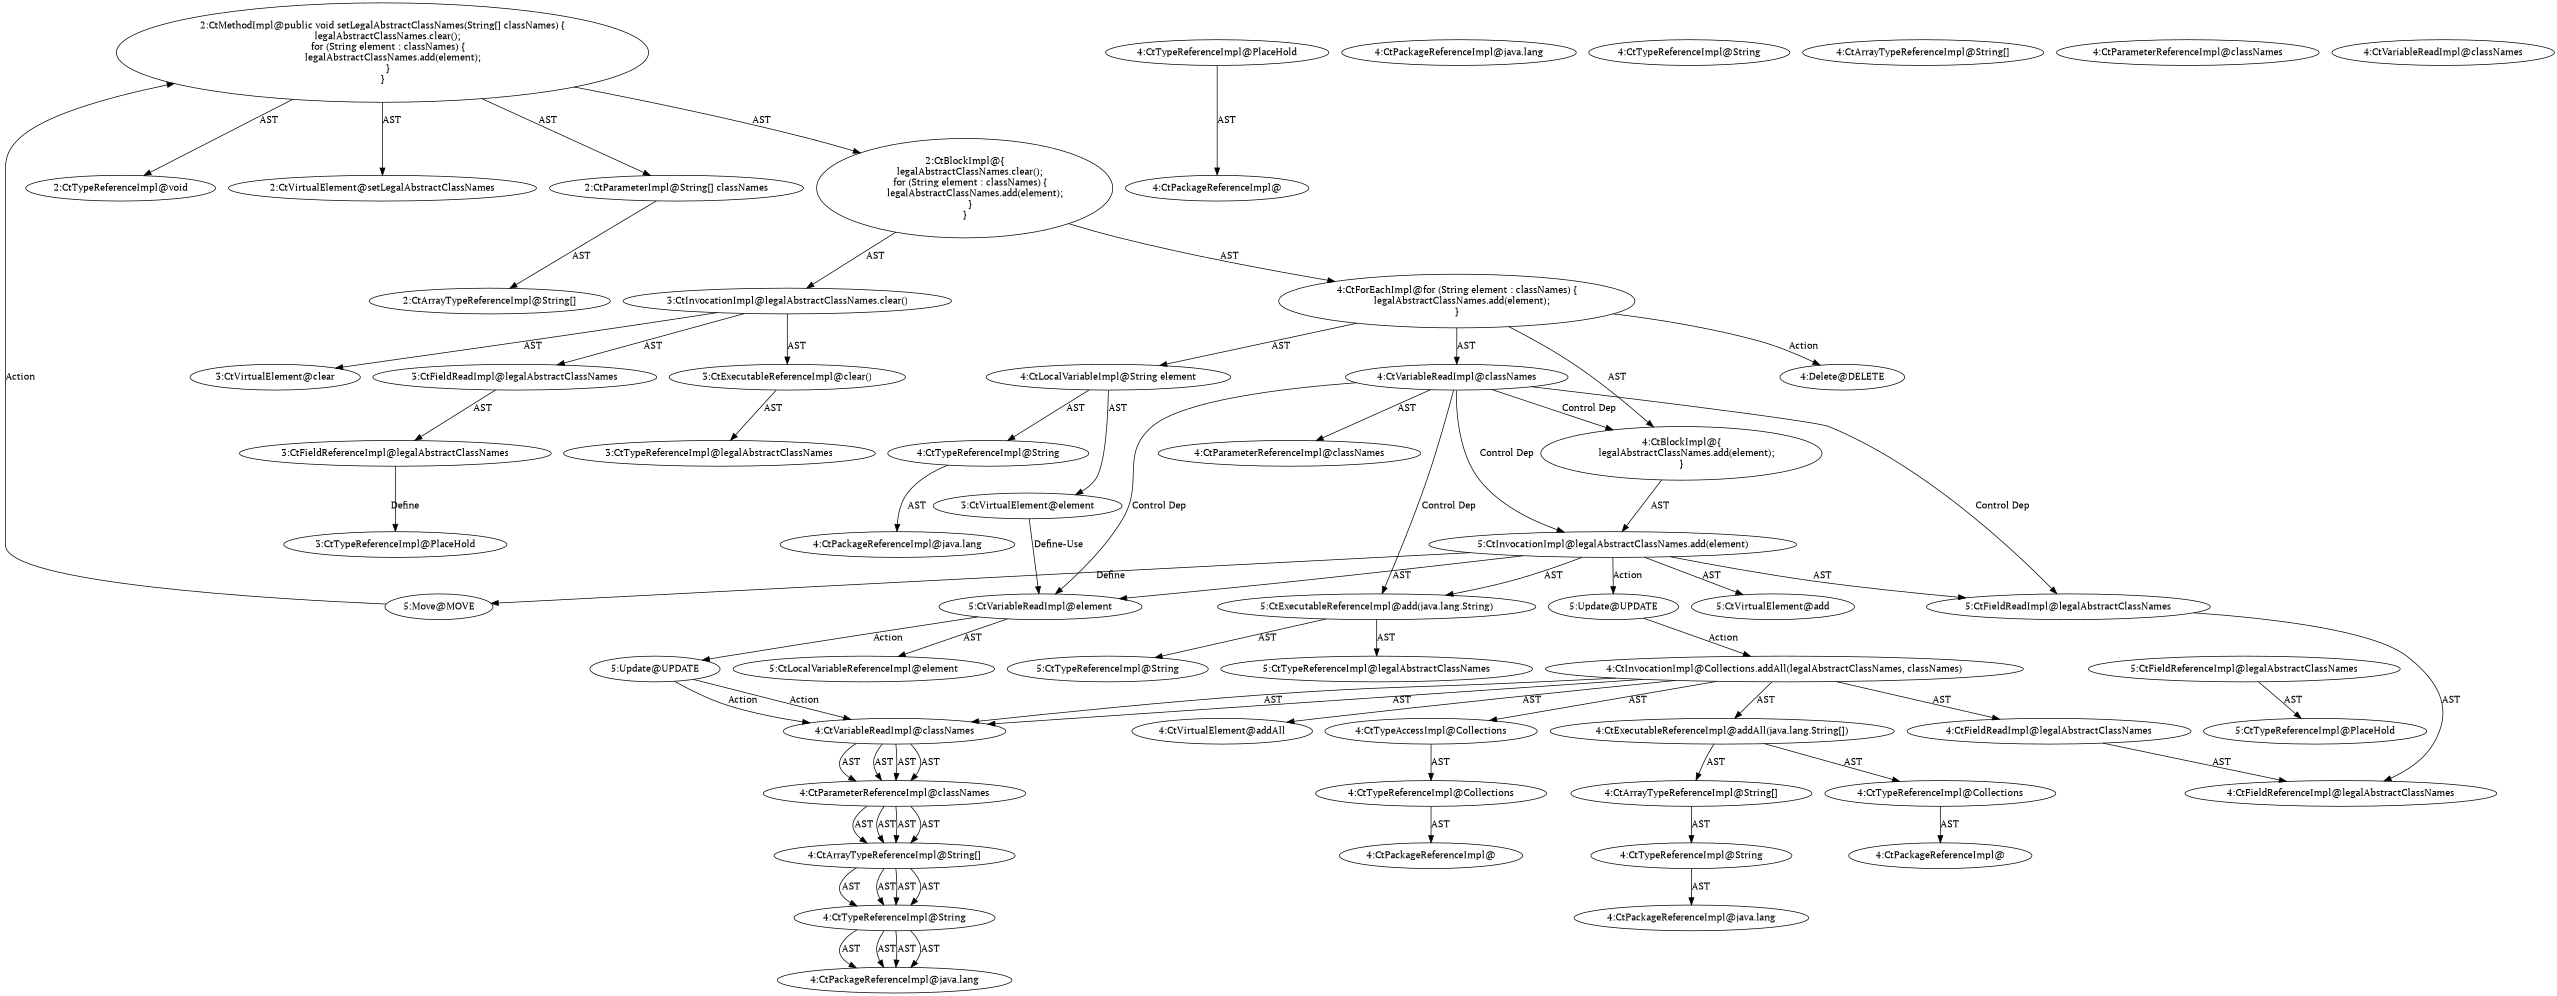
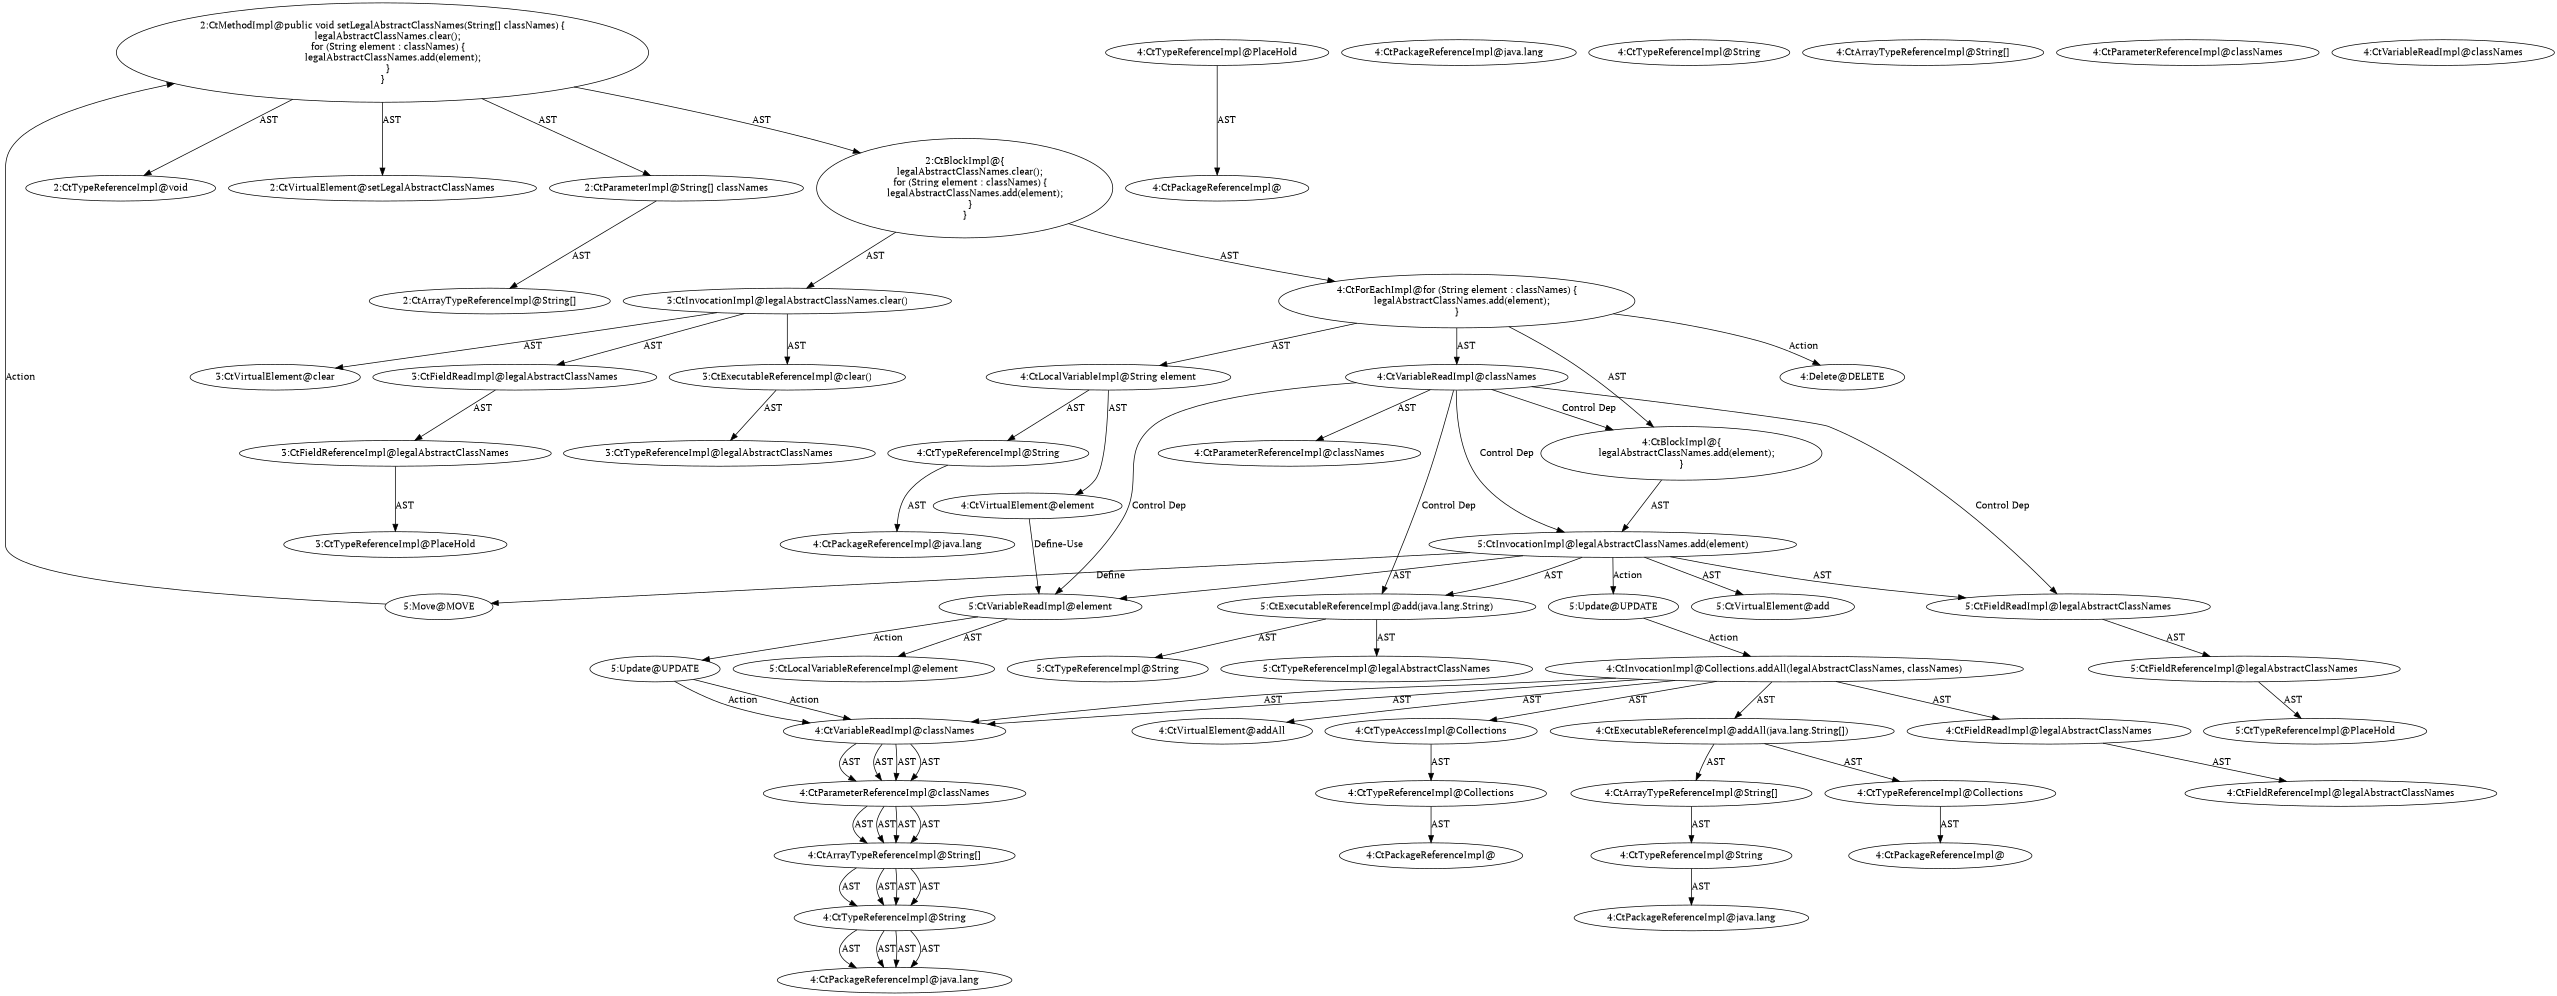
edge "3:CtFieldReferenceImpl@legalAbstractClassNames" -> "3:CtTypeReferenceImpl@PlaceHold": label "Define" -> "AST"
node "3:CtVirtualElement@element": label "3:CtVirtualElement@element" -> "4:CtVirtualElement@element"
edge "5:CtFieldReadImpl@legalAbstractClassNames" -> "4:CtFieldReferenceImpl@legalAbstractClassNames": now "5:CtFieldReadImpl@legalAbstractClassNames" -> "5:CtFieldReferenceImpl@legalAbstractClassNames"
